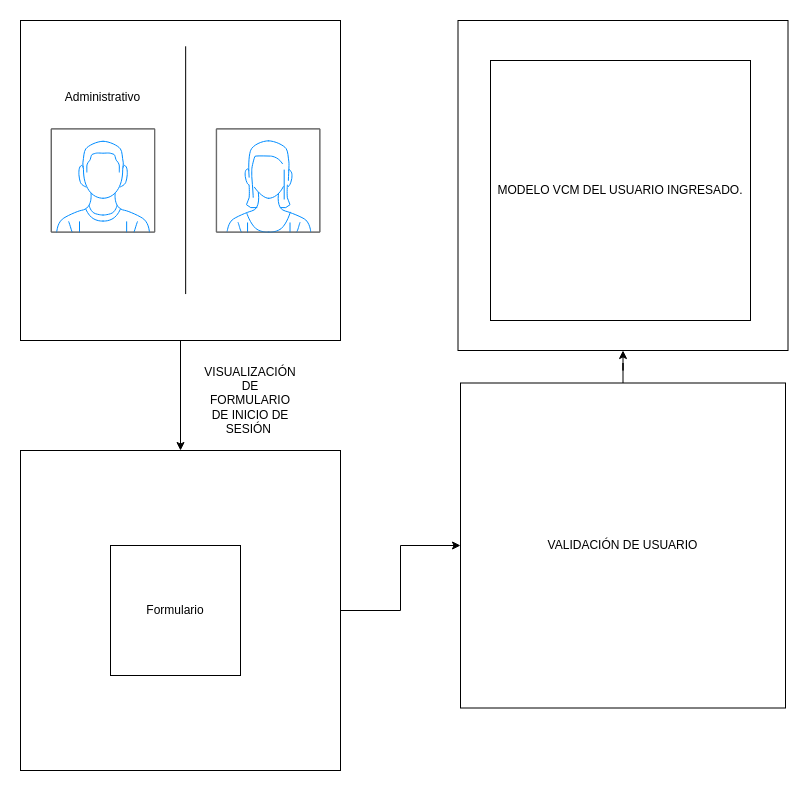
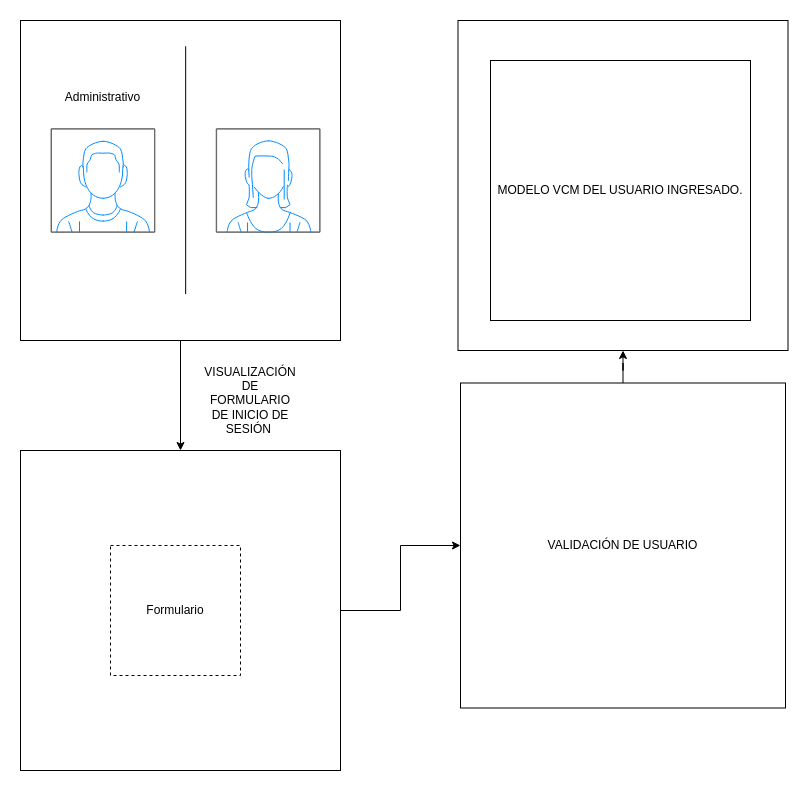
node "Formulario": style solid -> dashed
